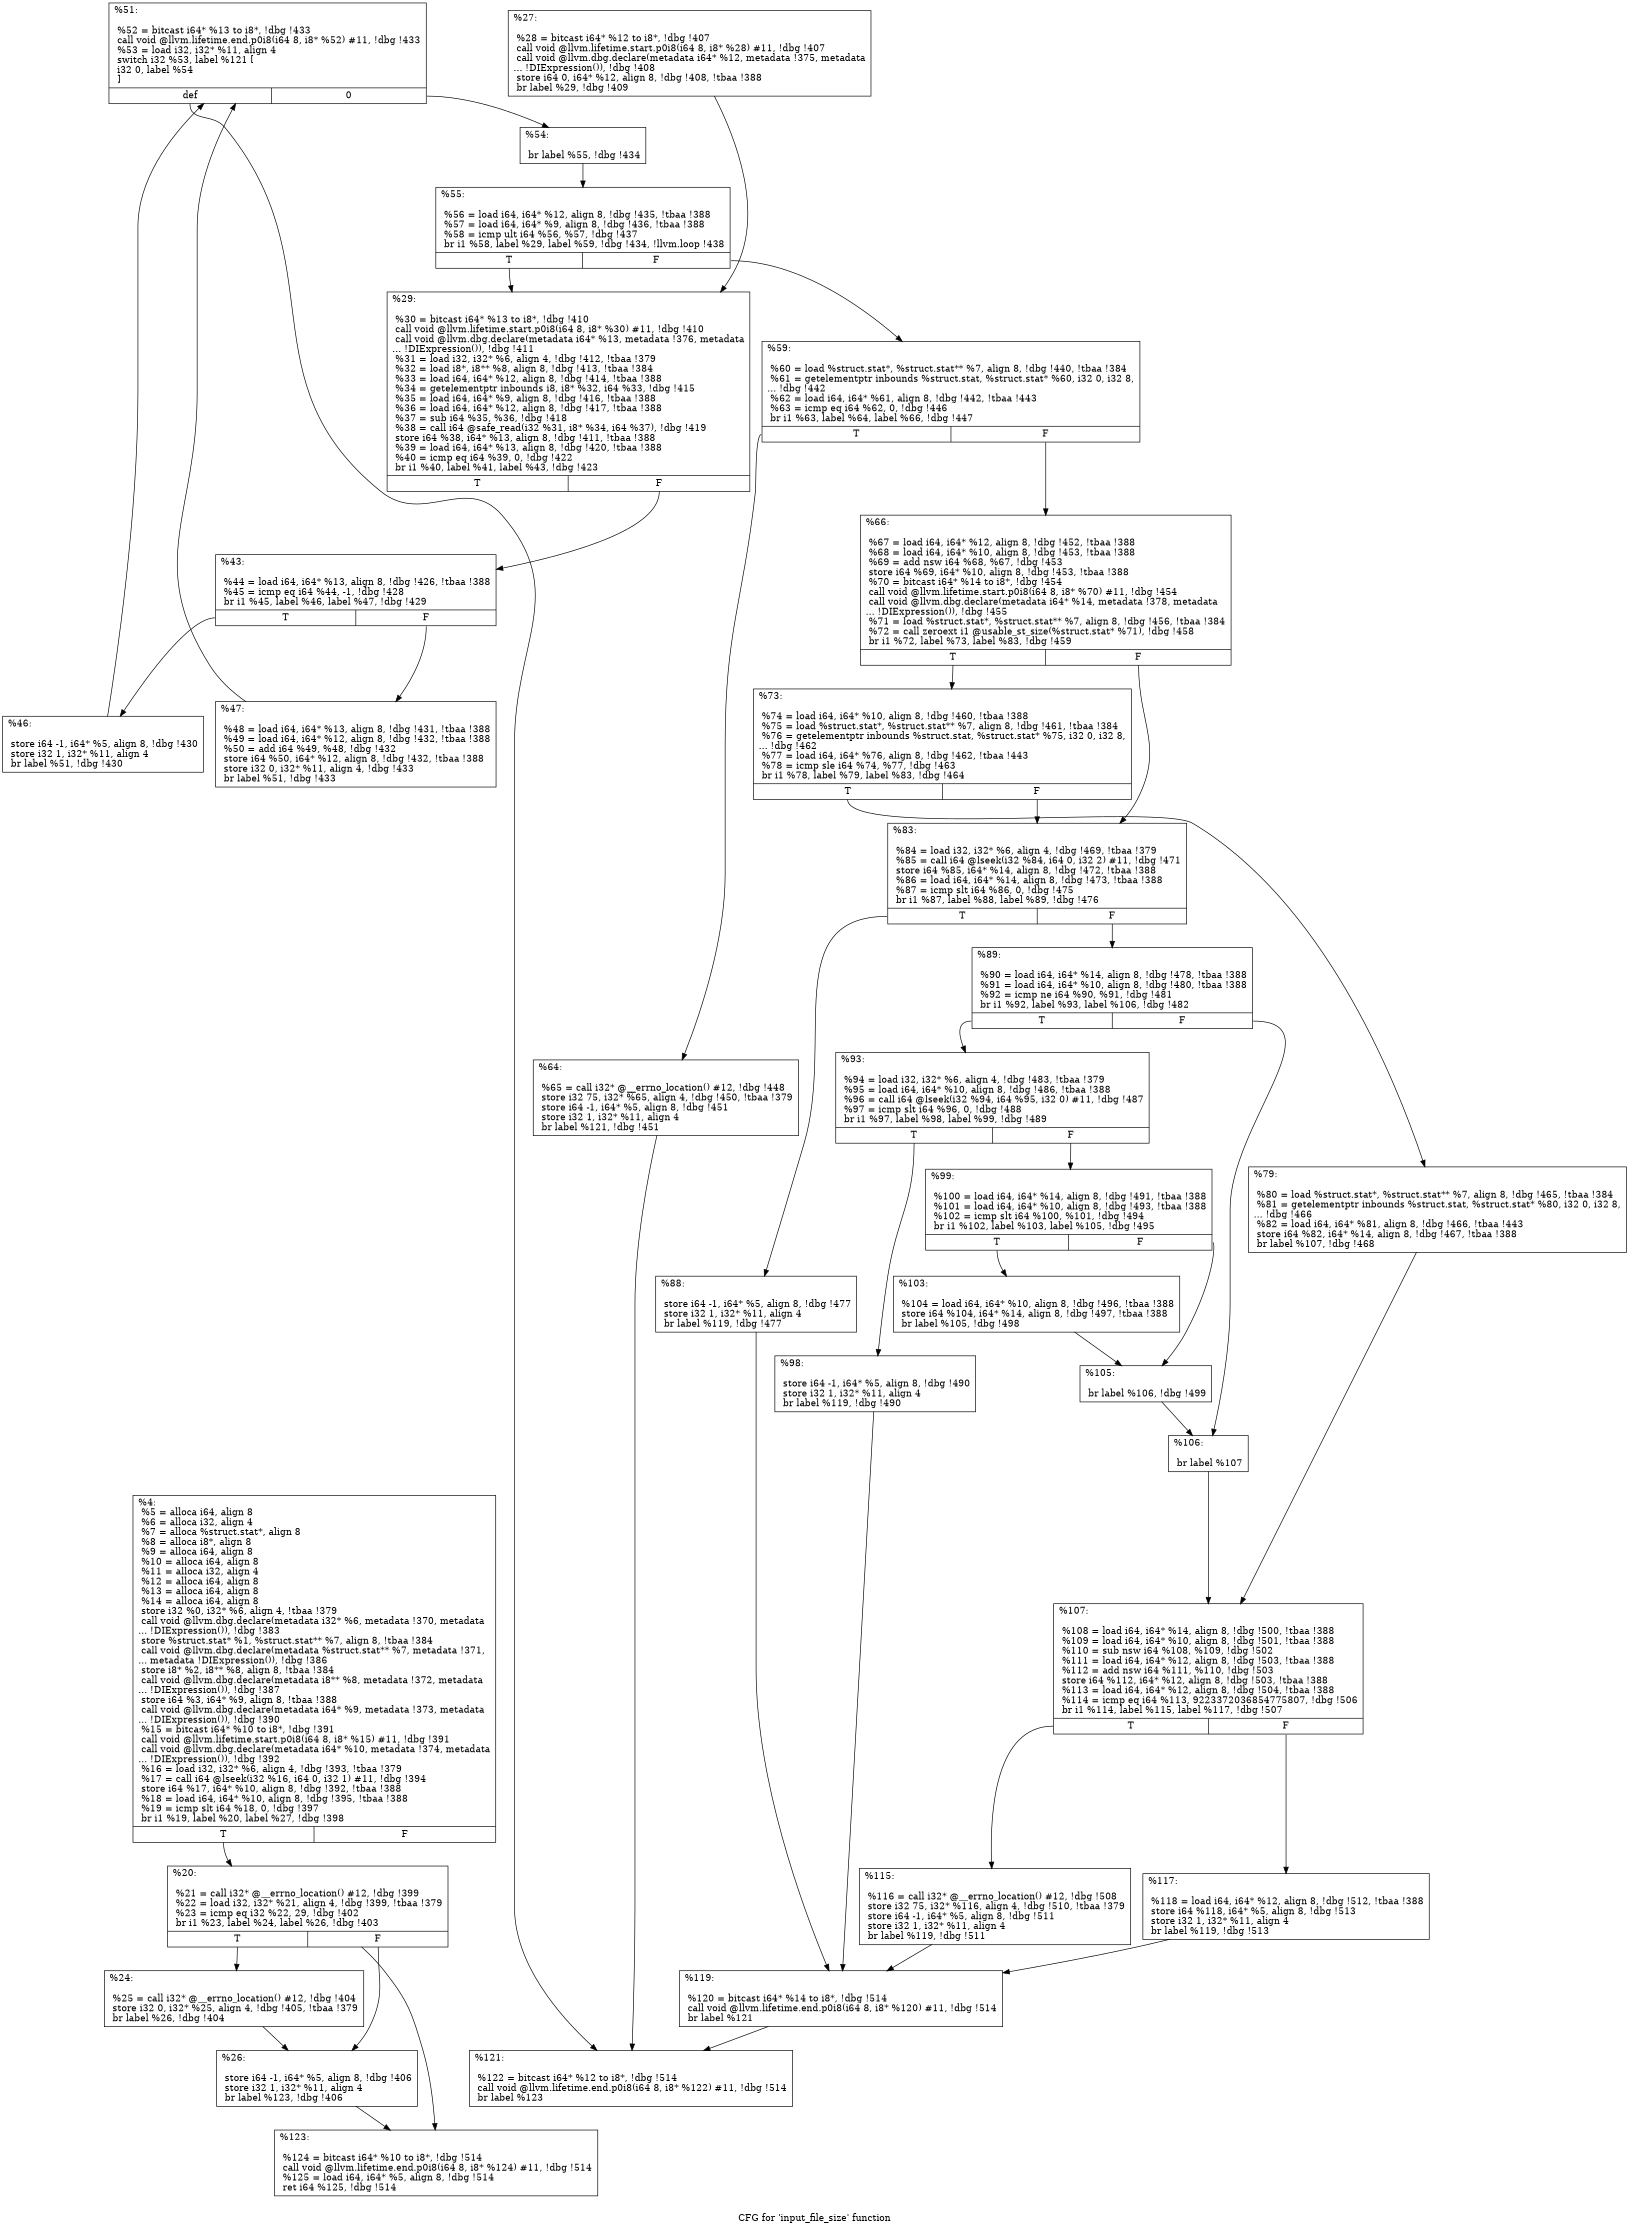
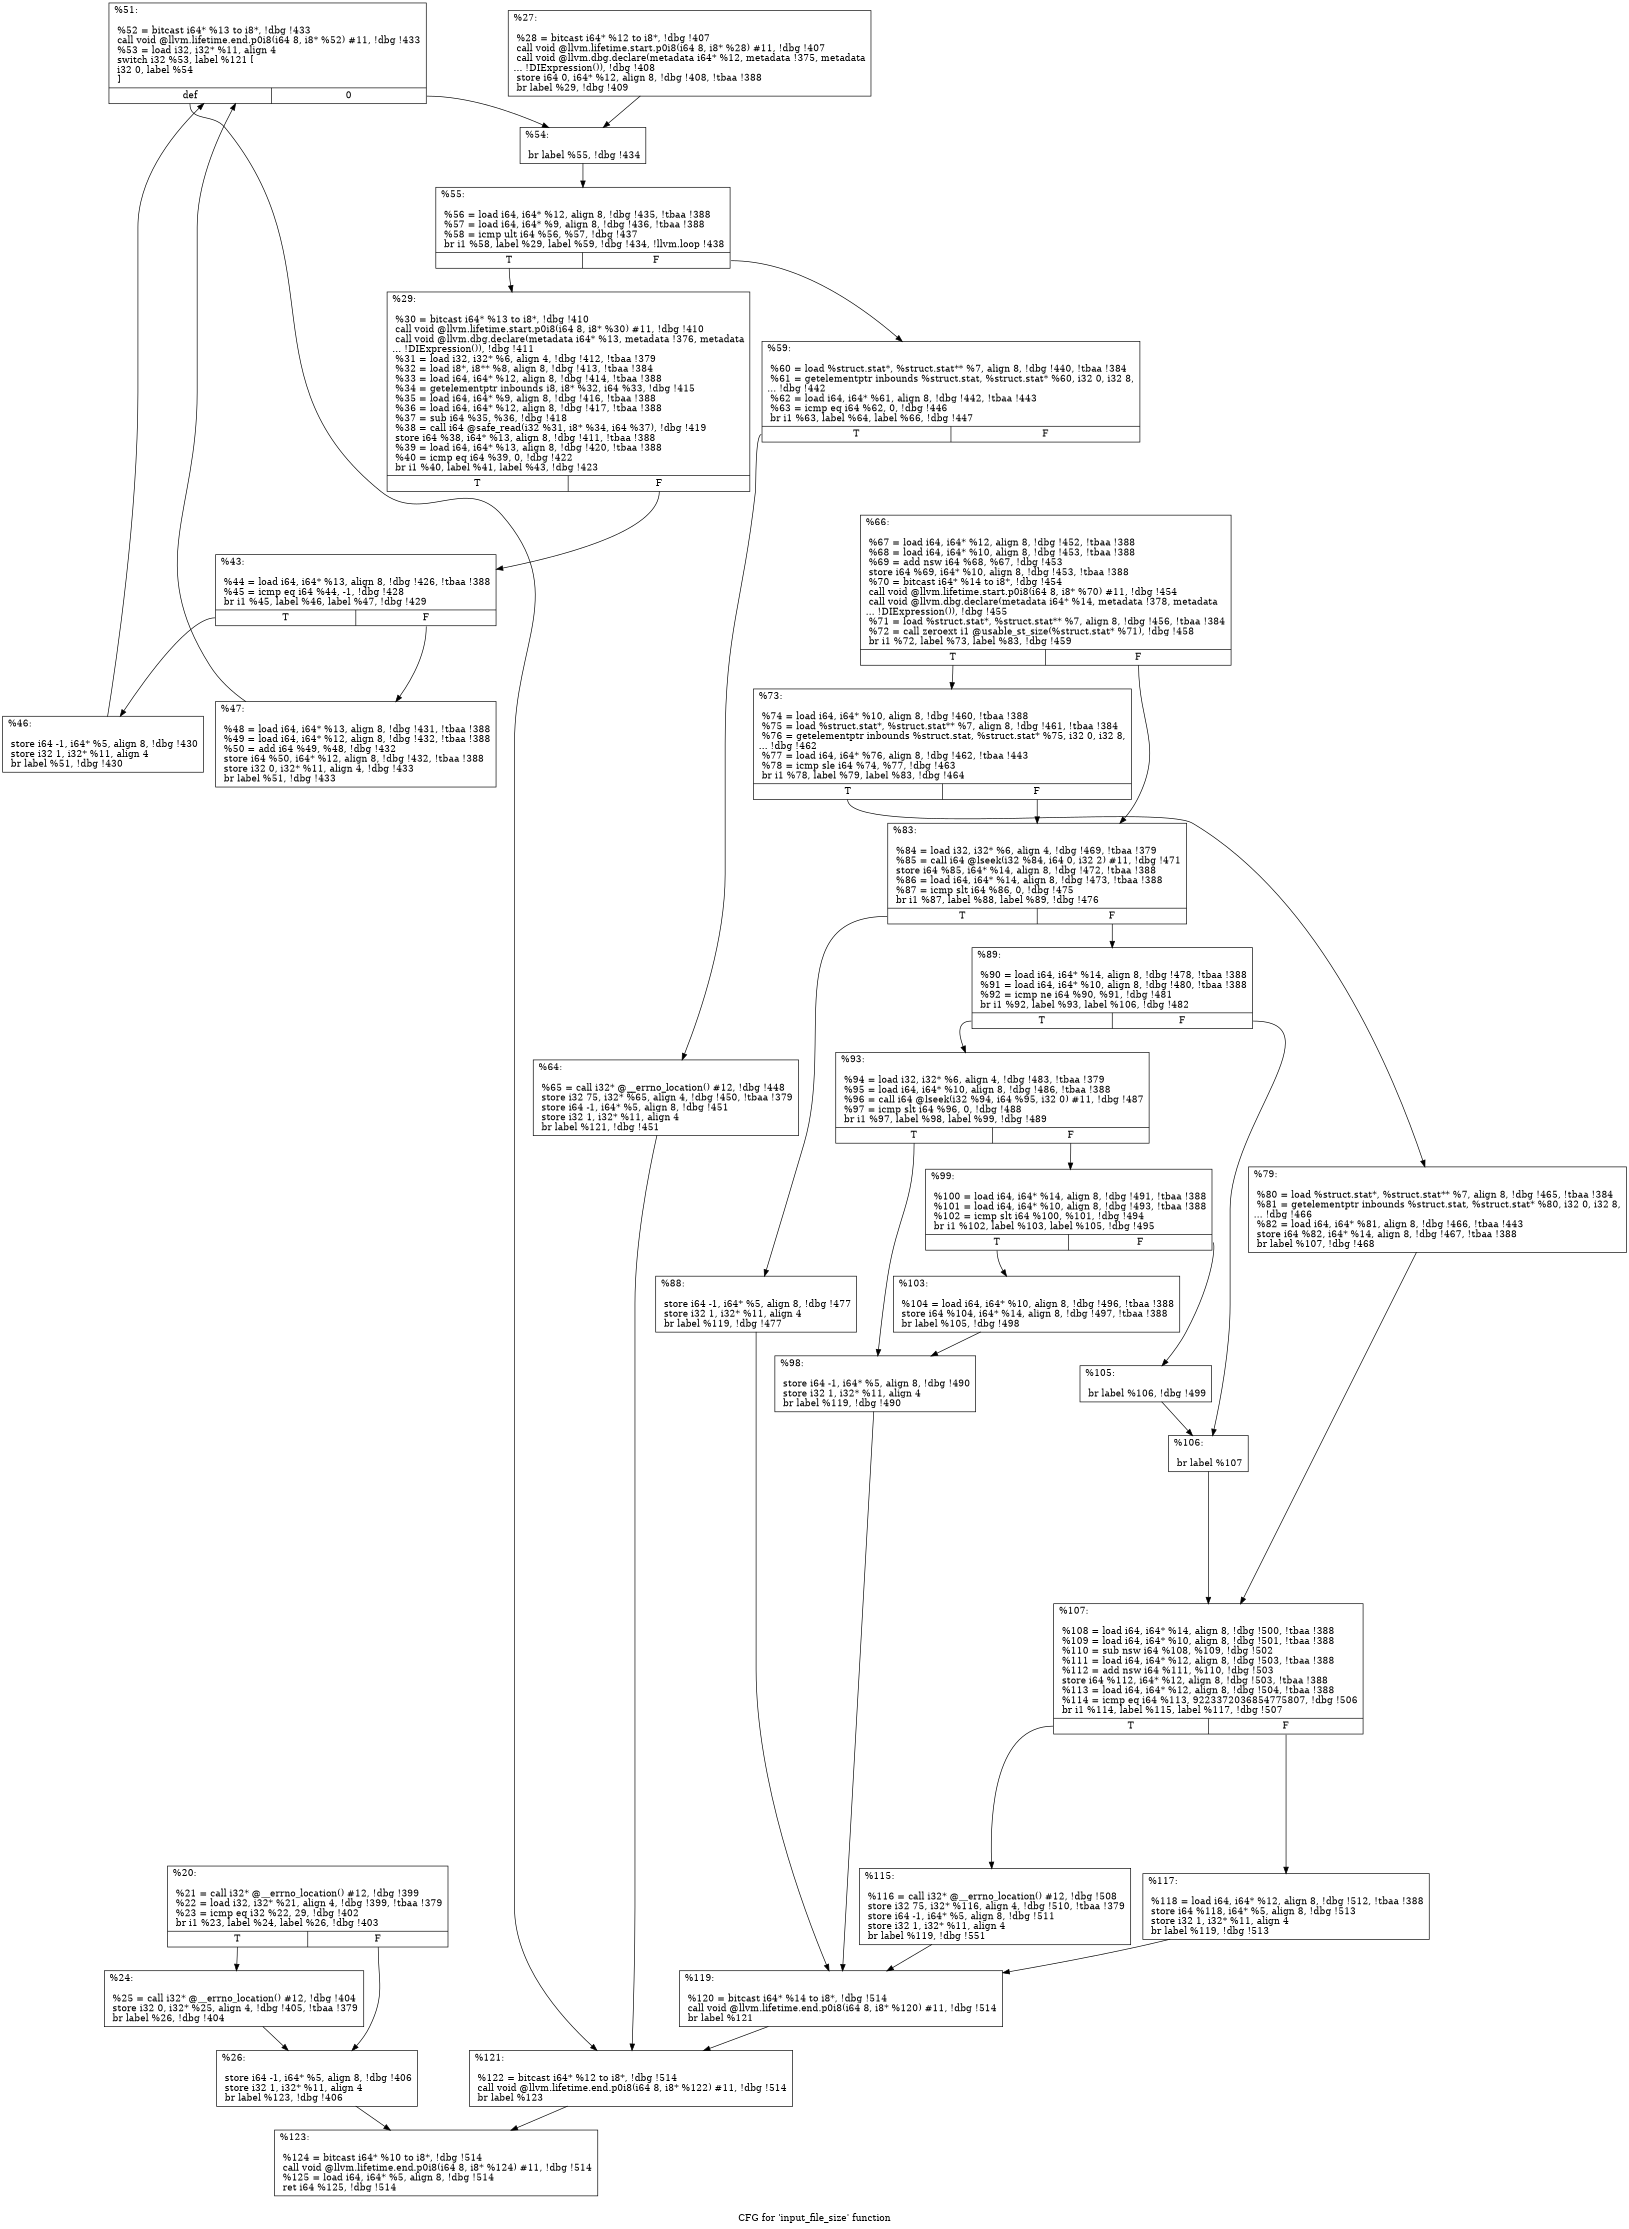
edge "%27:" -> "%29:": now "%27:" -> "%54:"
edge "%59:" -> "%66:": removed
edge "%103:" -> "%105:": now "%103:" -> "%98:"
node "%4:": removed
node "%115:": text "br label %119, !dbg !511" -> "br label %119, !dbg !551"
edge "%20:" -> "%123:": now "%121:" -> "%123:"
